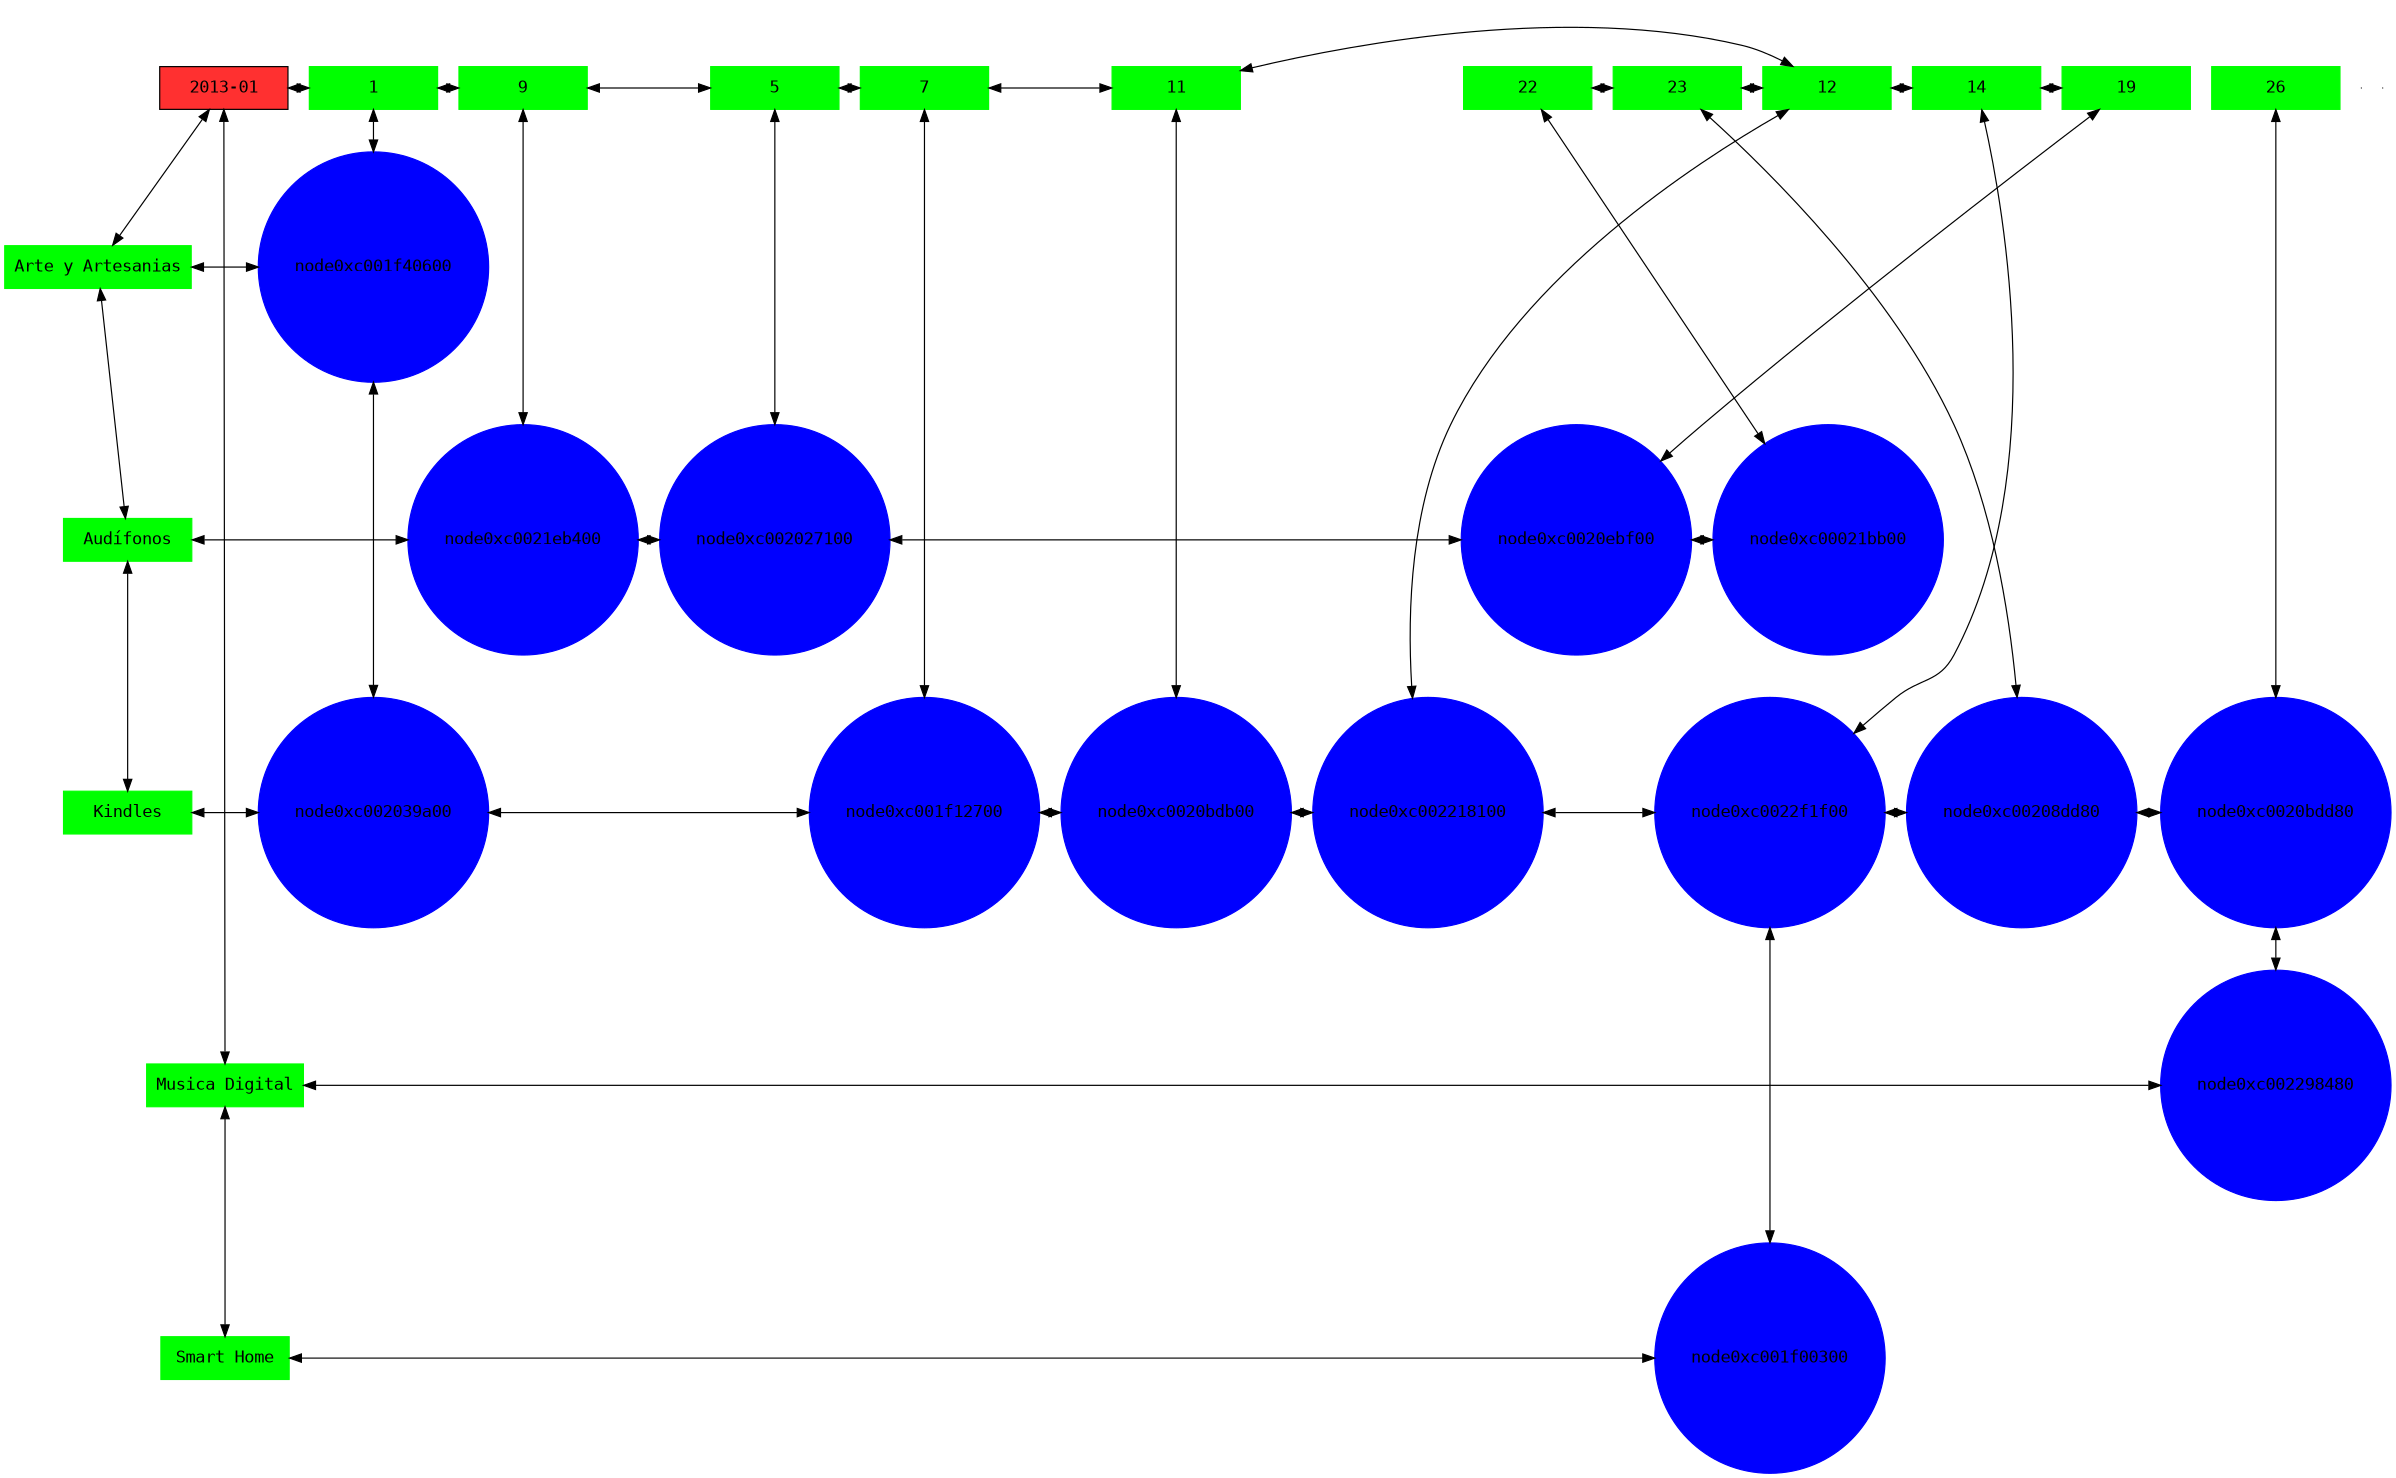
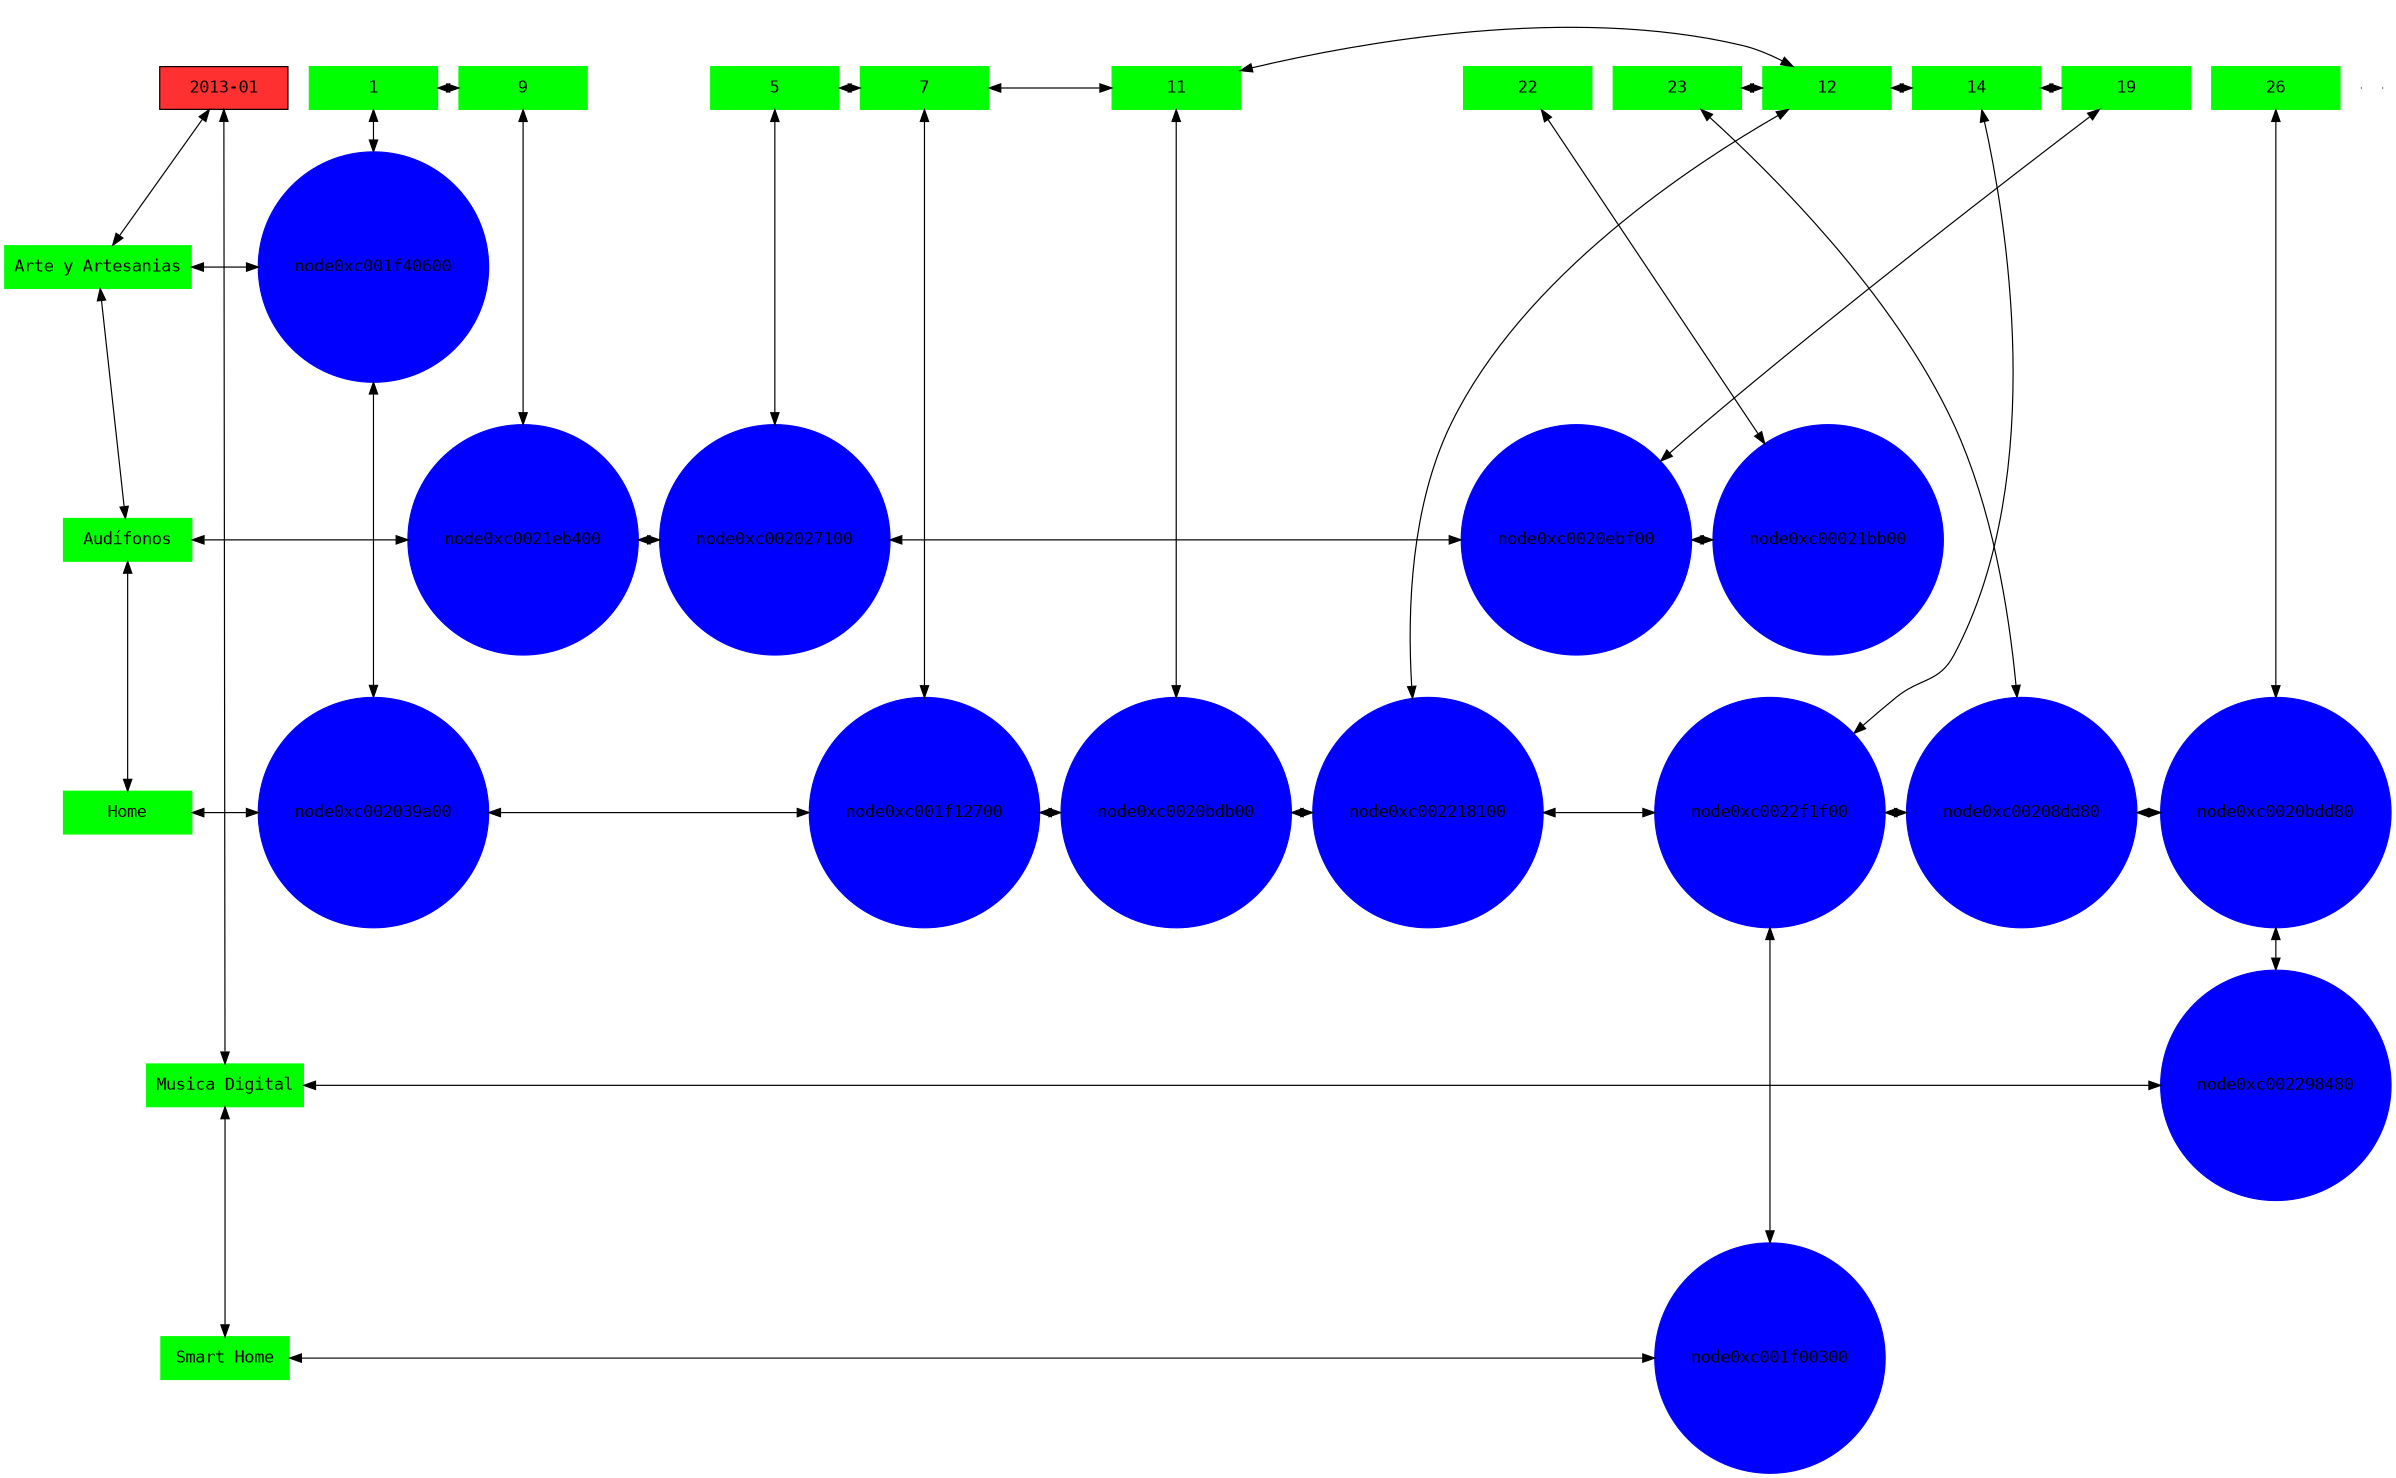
edge "2013-01" -- "1": removed
edge "9" -- "5": removed
edge "22" -- "23": removed
node "Kindles": label "Kindles" -> "Home"
